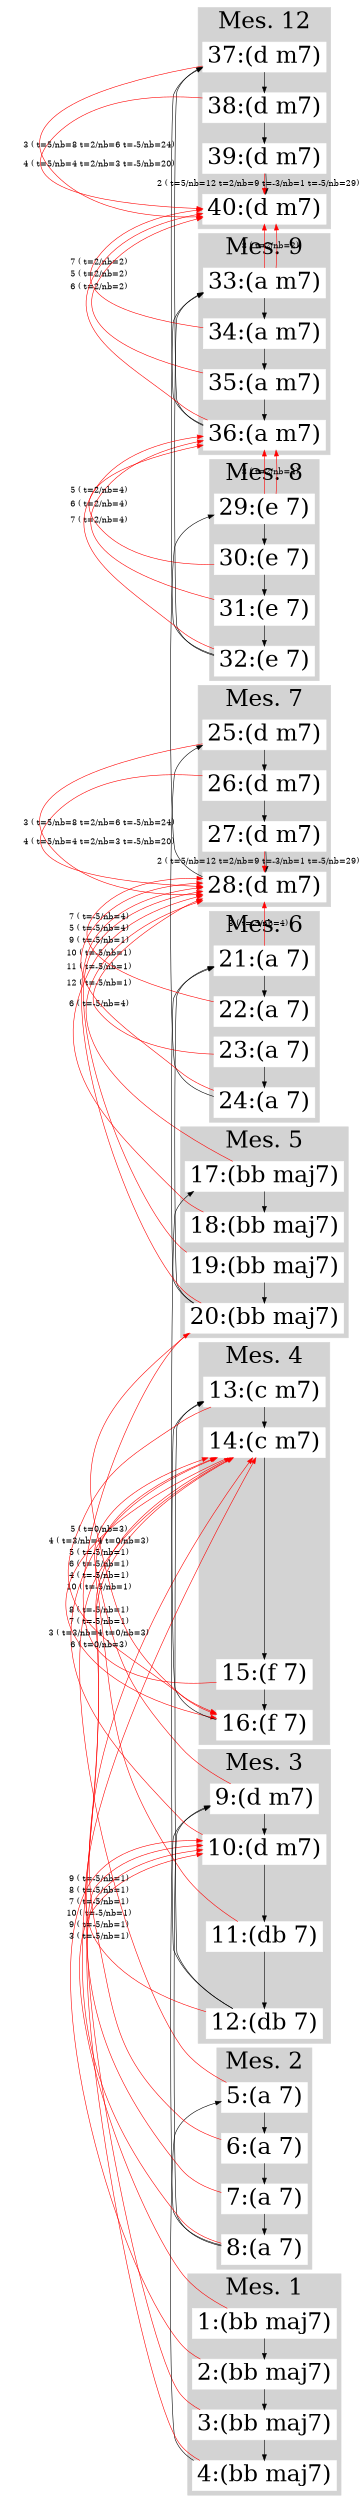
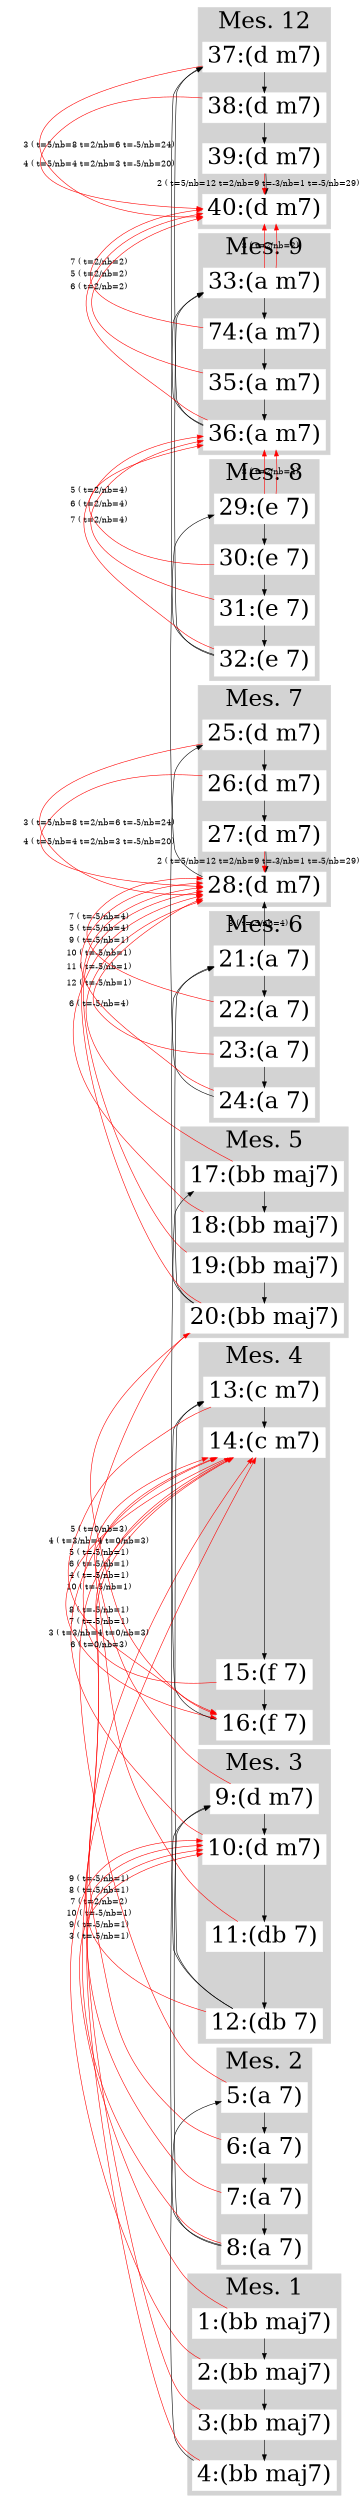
node "34:(a m7)": label "34:(a m7)" -> "74:(a m7)"
edge "21:(a 7)" -> "28:(d m7)": color red -> black
edge "4:(bb maj7)" -> "10:(d m7)": label "7 ( t=-5/nb=1)" -> "7 ( t=2/nb=2)"
